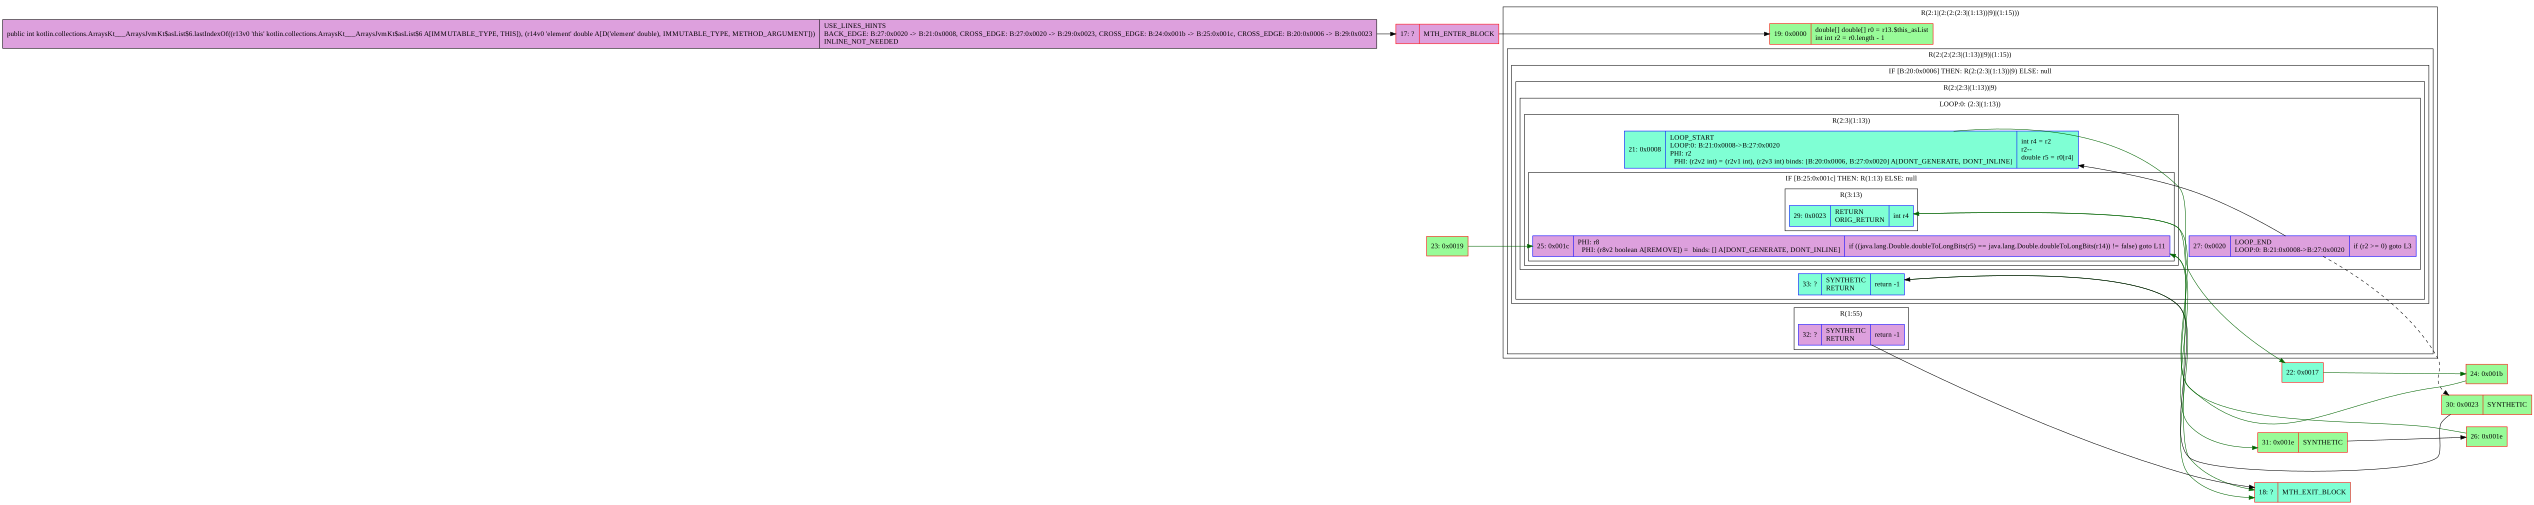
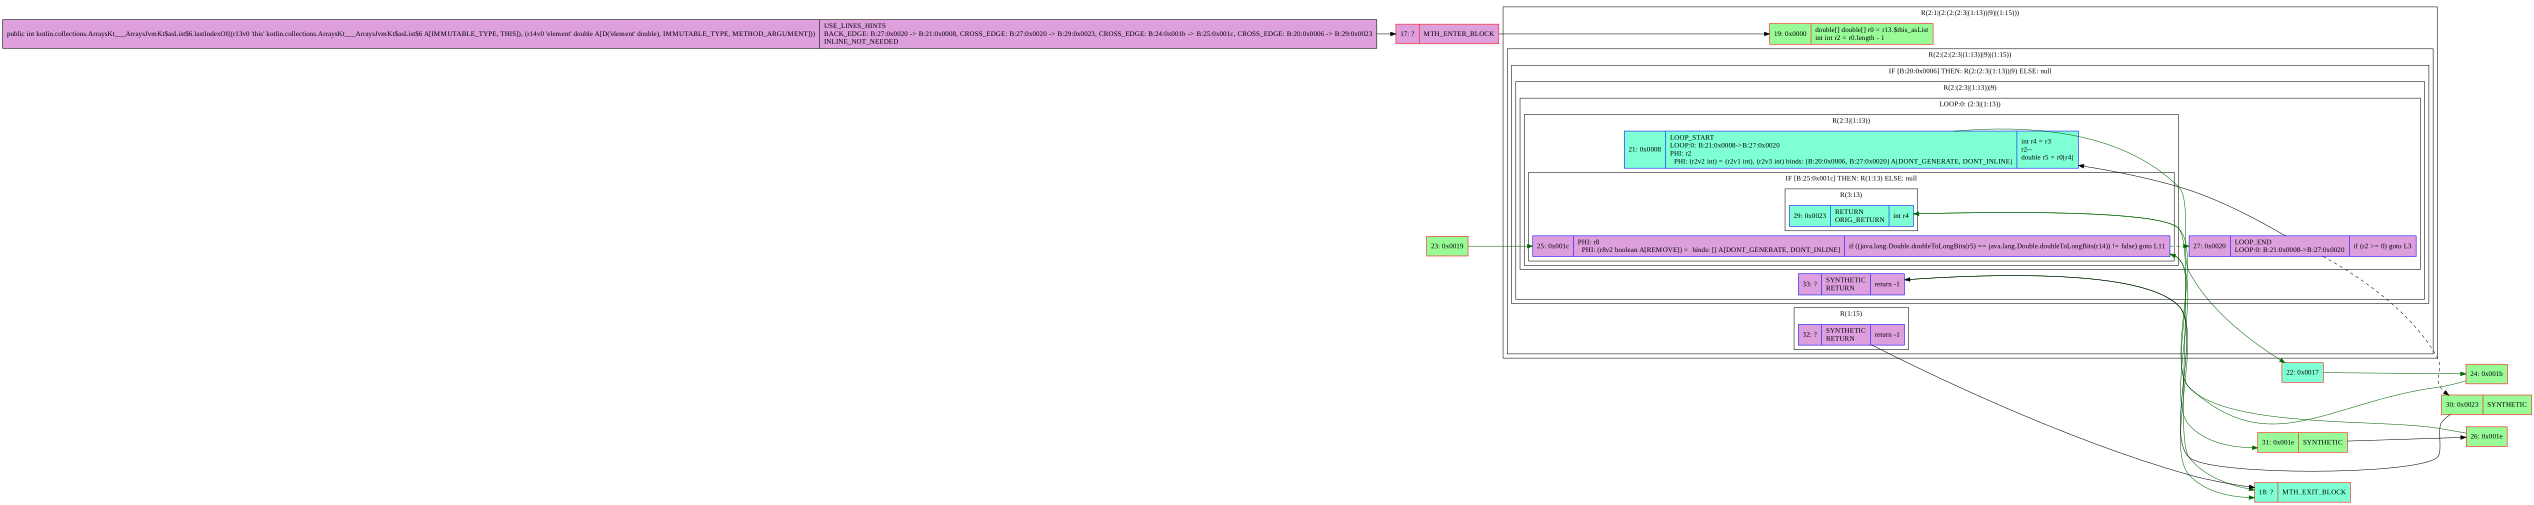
node "21: 0x0008": text "int r4 = r2" -> "int r4 = r3"
edge "25: 0x001c" -> "27: 0x0020": added
node "33: ?": fillcolor aquamarine -> plum
cluster "R(1:55)": label "R(1:55)" -> "R(1:15)"
